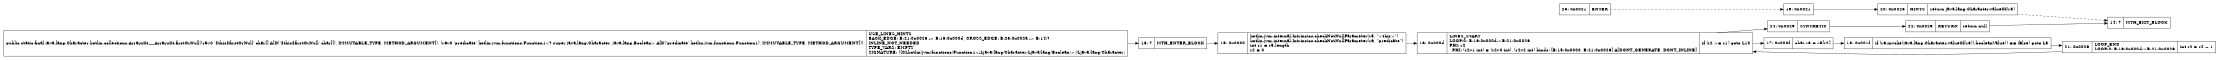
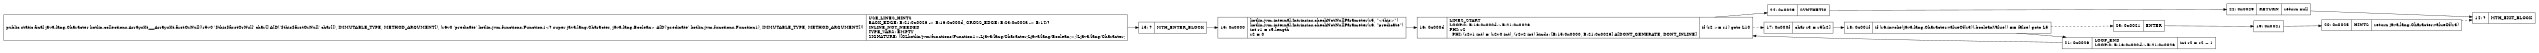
edge "25: 0x0021" -> "19: 0x0021": style dashed -> solid
edge "18: 0x001f" -> "25: 0x0021": added
edge "16: 0x000d" -> "17: 0x000f": style solid -> dashed
